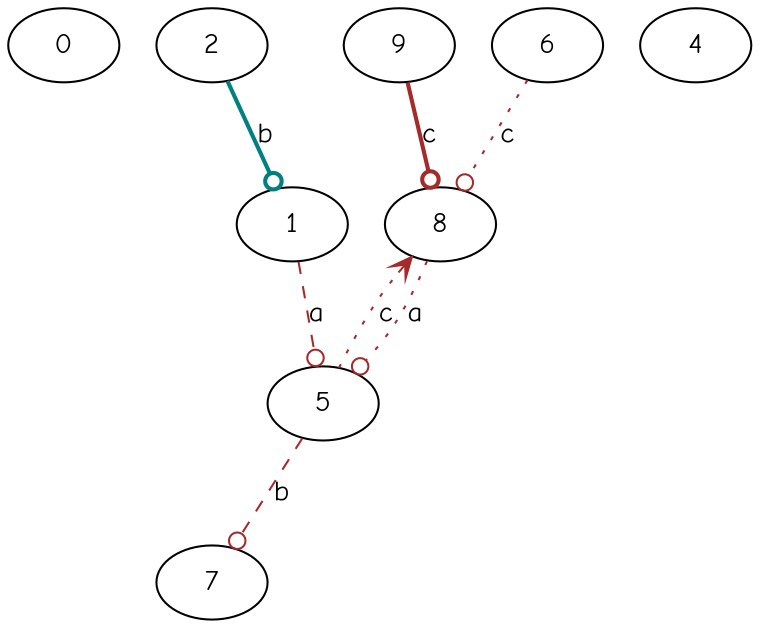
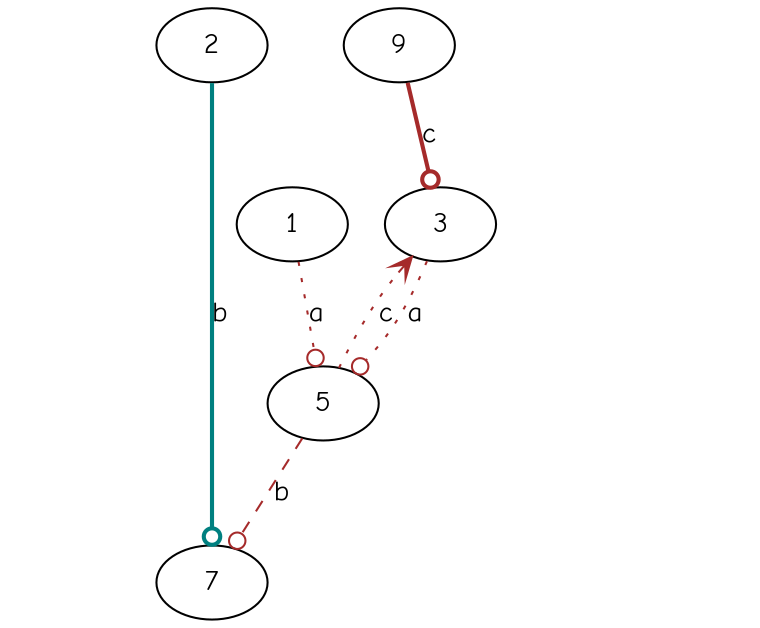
node "0": removed
node "6": removed
node "4": removed
edge "2" -> "1": now "2" -> "7"
node "8": label "8" -> "3"
edge "1" -> "5": style dashed -> dotted
